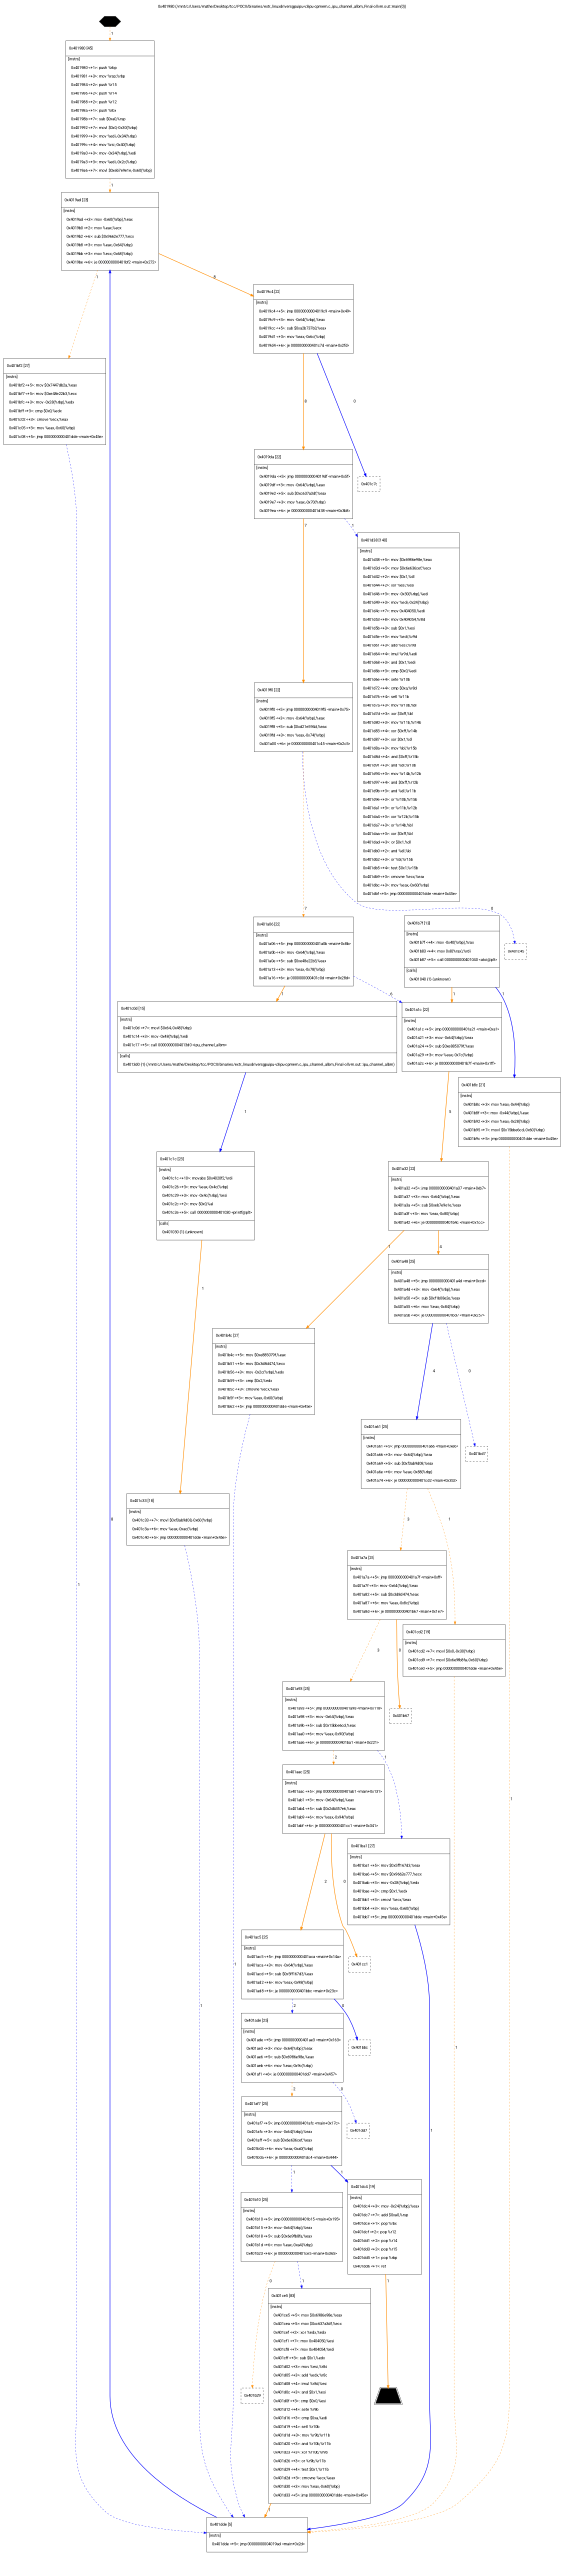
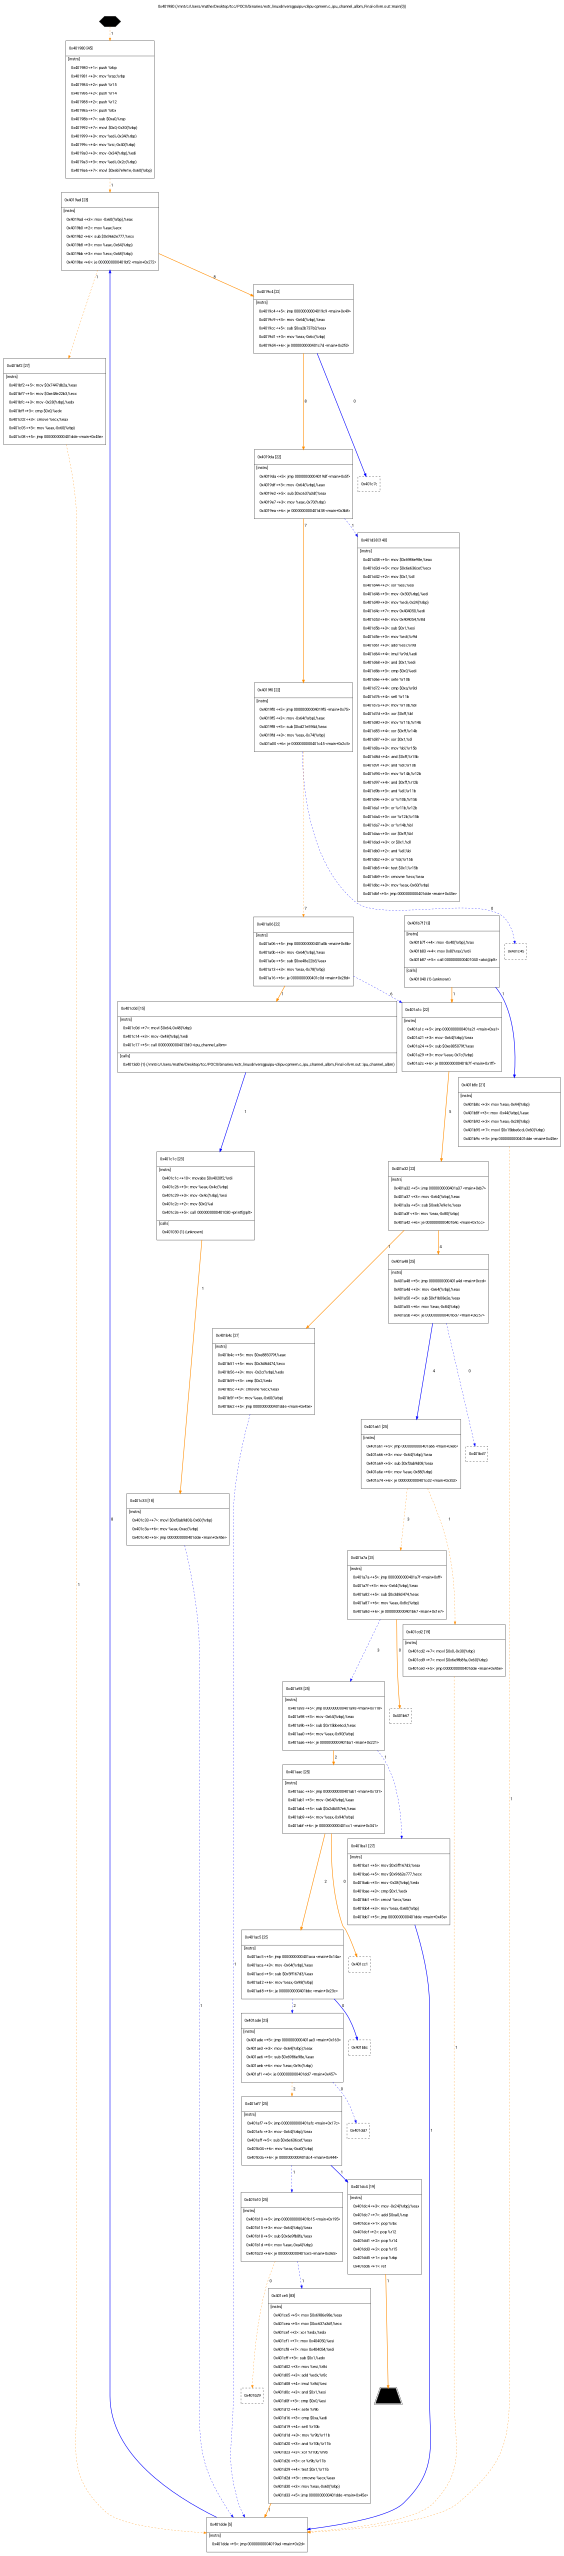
edge "0x401bf2 [27]" -> "0x401dde [5]": color blue -> darkorange
edge "0x401a7a [25]" -> "0x401a93 [25]": color darkorange -> blue
edge "0x401a93 [25]" -> "0x401aac [25]": style dashed -> bold
